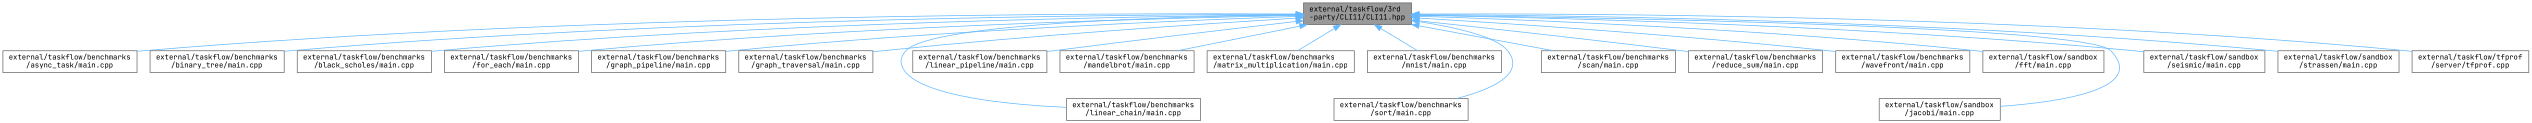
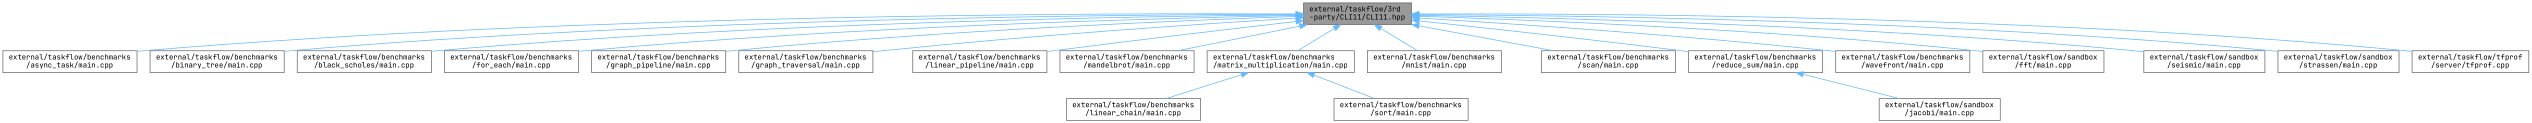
edge "external/taskflow/sandbox /jacobi/main.cpp" -> "external/taskflow/3rd -party/CLI11/CLI11.hpp": now "external/taskflow/sandbox /jacobi/main.cpp" -> "external/taskflow/benchmarks /reduce_sum/main.cpp"
edge "external/taskflow/benchmarks /linear_chain/main.cpp" -> "external/taskflow/3rd -party/CLI11/CLI11.hpp": now "external/taskflow/benchmarks /linear_chain/main.cpp" -> "external/taskflow/benchmarks /matrix_multiplication/main.cpp"
edge "external/taskflow/benchmarks /sort/main.cpp" -> "external/taskflow/3rd -party/CLI11/CLI11.hpp": now "external/taskflow/benchmarks /sort/main.cpp" -> "external/taskflow/benchmarks /matrix_multiplication/main.cpp"
